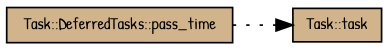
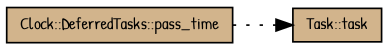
node "Task::DeferredTasks::pass_time": label "Task::DeferredTasks::pass_time" -> "Clock::DeferredTasks::pass_time"
